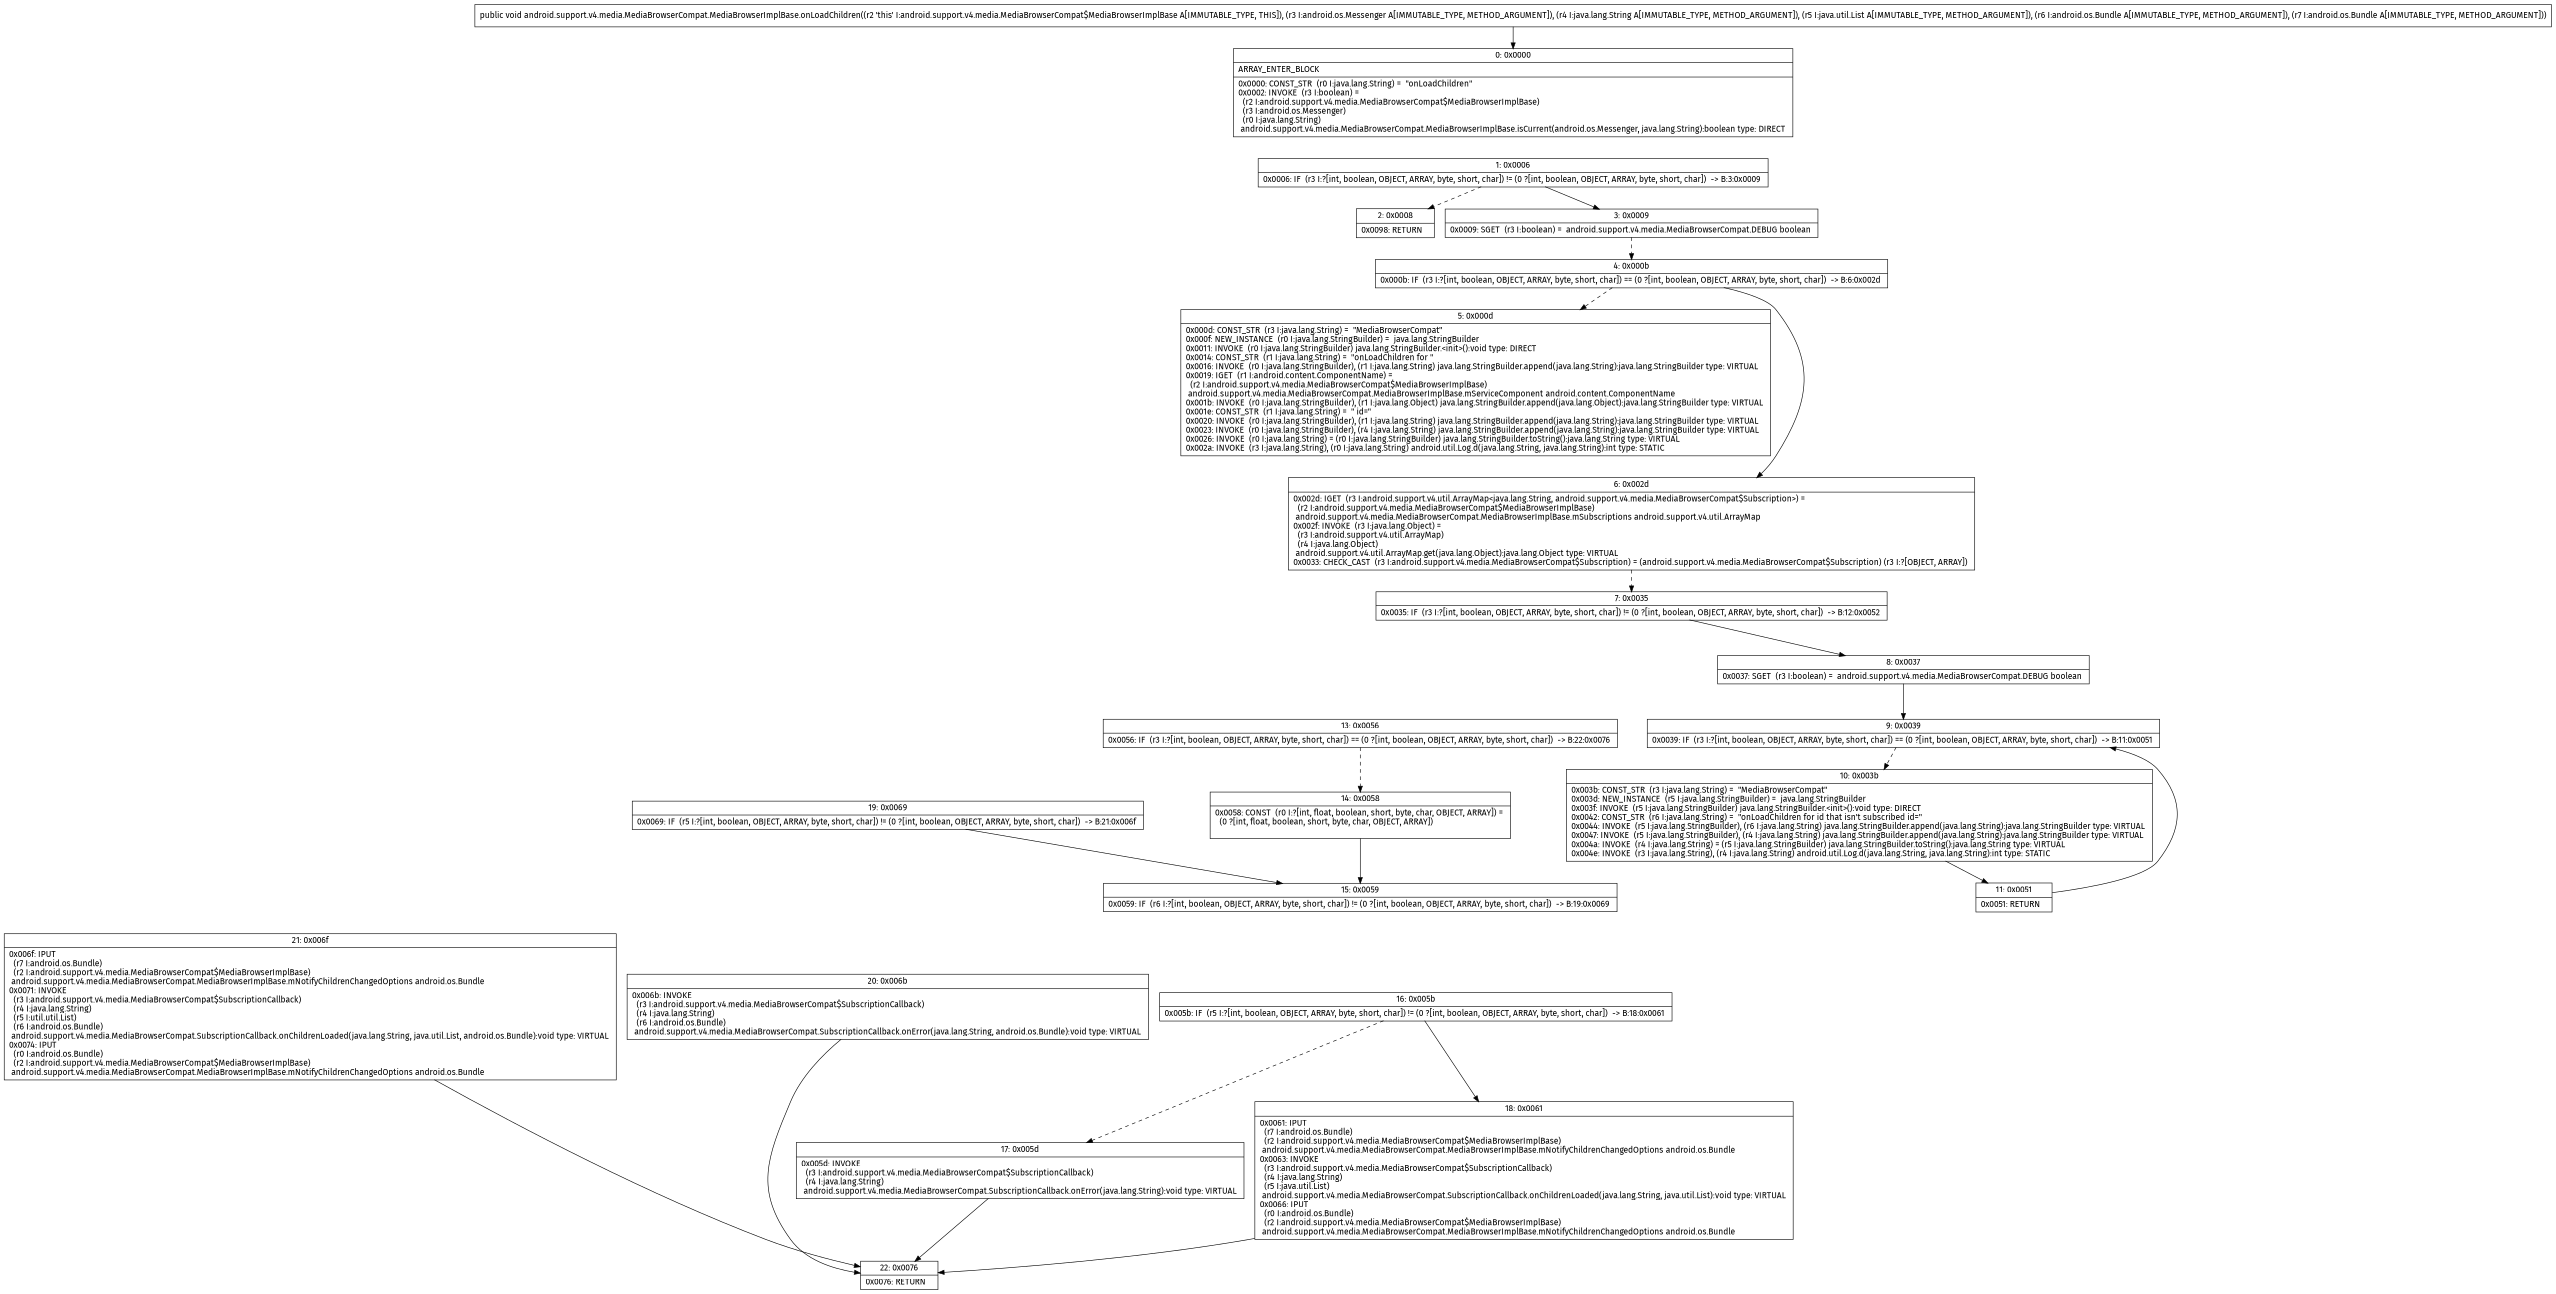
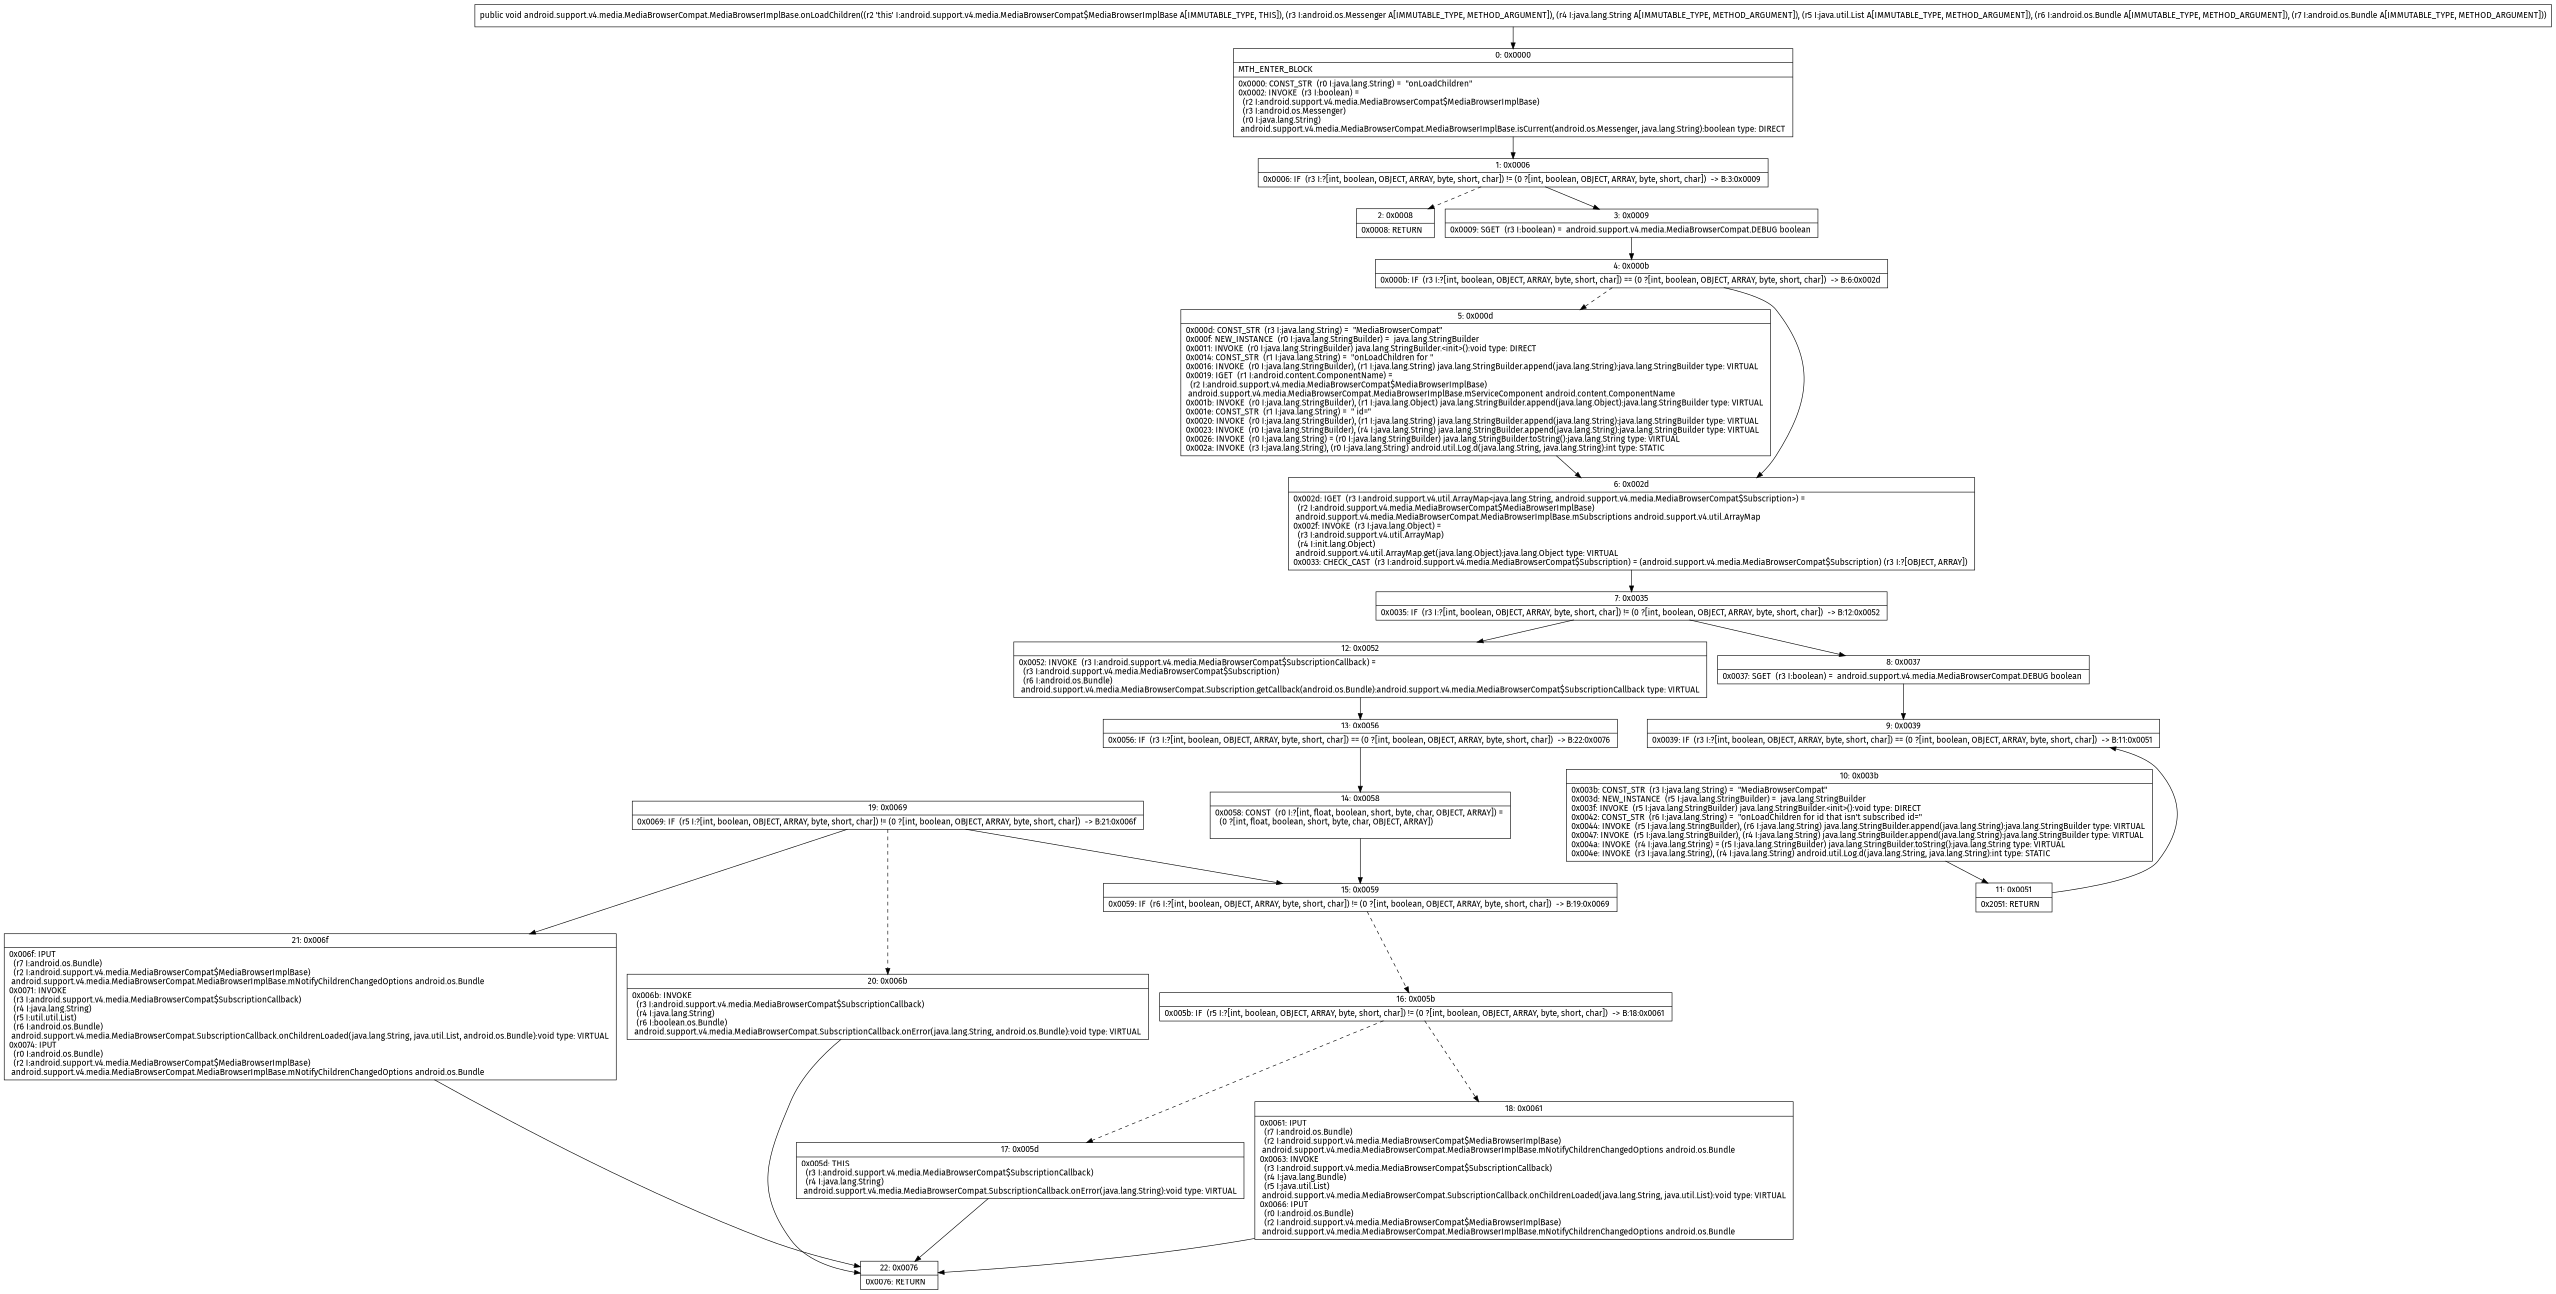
node "0: 0x0000": text "ARRAY_ENTER_BLOCK" -> "MTH_ENTER_BLOCK"
edge "0: 0x0000" -> "1: 0x0006": added
node "2: 0x0008": text "0x0098: RETURN" -> "0x0008: RETURN"
edge "3: 0x0009" -> "4: 0x000b": style dashed -> solid
edge "5: 0x000d" -> "6: 0x002d": added
node "6: 0x002d": text "(r4 I:java.lang.Object)" -> "(r4 I:init.lang.Object)"
edge "6: 0x002d" -> "7: 0x0035": style dashed -> solid
node "12: 0x0052": added
edge "9: 0x0039" -> "10: 0x003b": removed
edge "13: 0x0056" -> "14: 0x0058": style dashed -> solid
edge "19: 0x0069" -> "21: 0x006f": added
edge "19: 0x0069" -> "20: 0x006b": added
node "11: 0x0051": text "0x0051: RETURN" -> "0x2051: RETURN"
edge "15: 0x0059" -> "16: 0x005b": added
node "20: 0x006b": text "(r6 I:android.os.Bundle)" -> "(r6 I:boolean.os.Bundle)"
edge "16: 0x005b" -> "18: 0x0061": style solid -> dashed
node "17: 0x005d": text "0x005d: INVOKE" -> "0x005d: THIS"
node "18: 0x0061": text "(r4 I:java.lang.String)" -> "(r4 I:java.lang.Bundle)"
